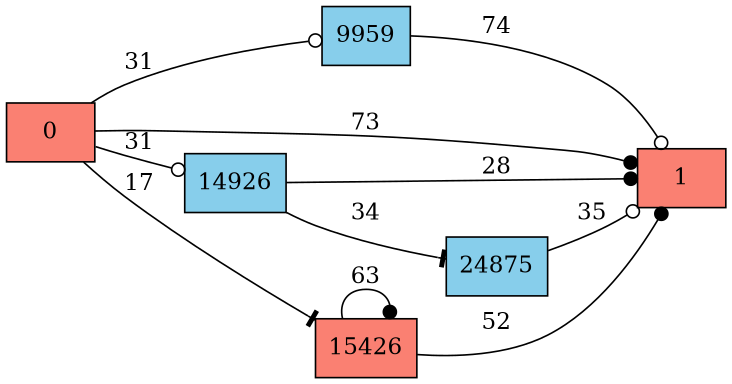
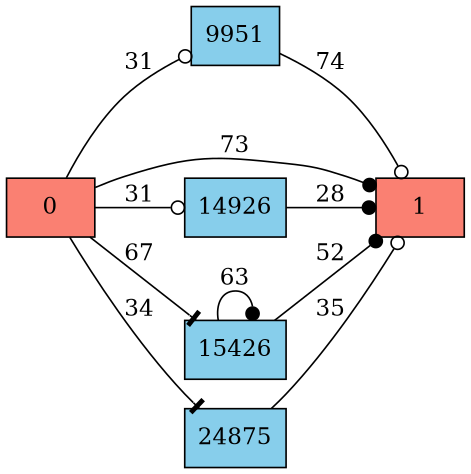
node "9959": label "9959" -> "9951"
edge "0" -> "15426": label "17" -> "67"
edge "14926" -> "24875": now "0" -> "24875"
node "15426": fillcolor salmon -> skyblue
